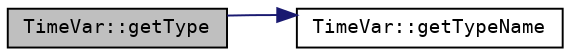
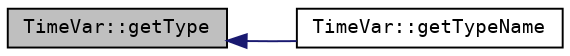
edge "TimeVar::getType" -> "TimeVar::getTypeName": reversed
